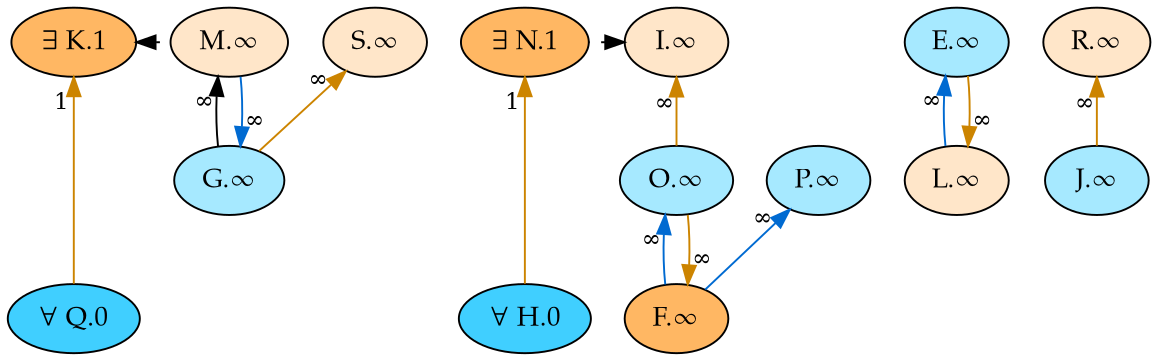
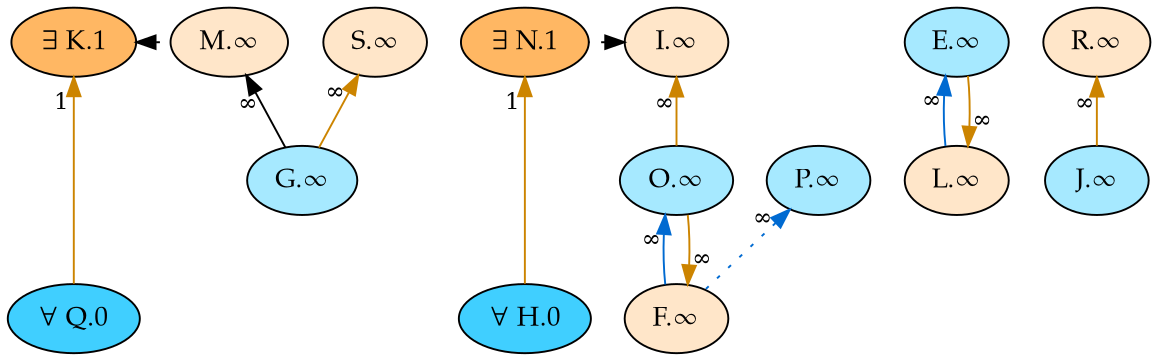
edge "M.∞" -> "G.∞": removed
edge "F.∞" -> "P.∞": style solid -> dotted
node "F.∞": fillcolor #ffb763 -> #ffe6c9
